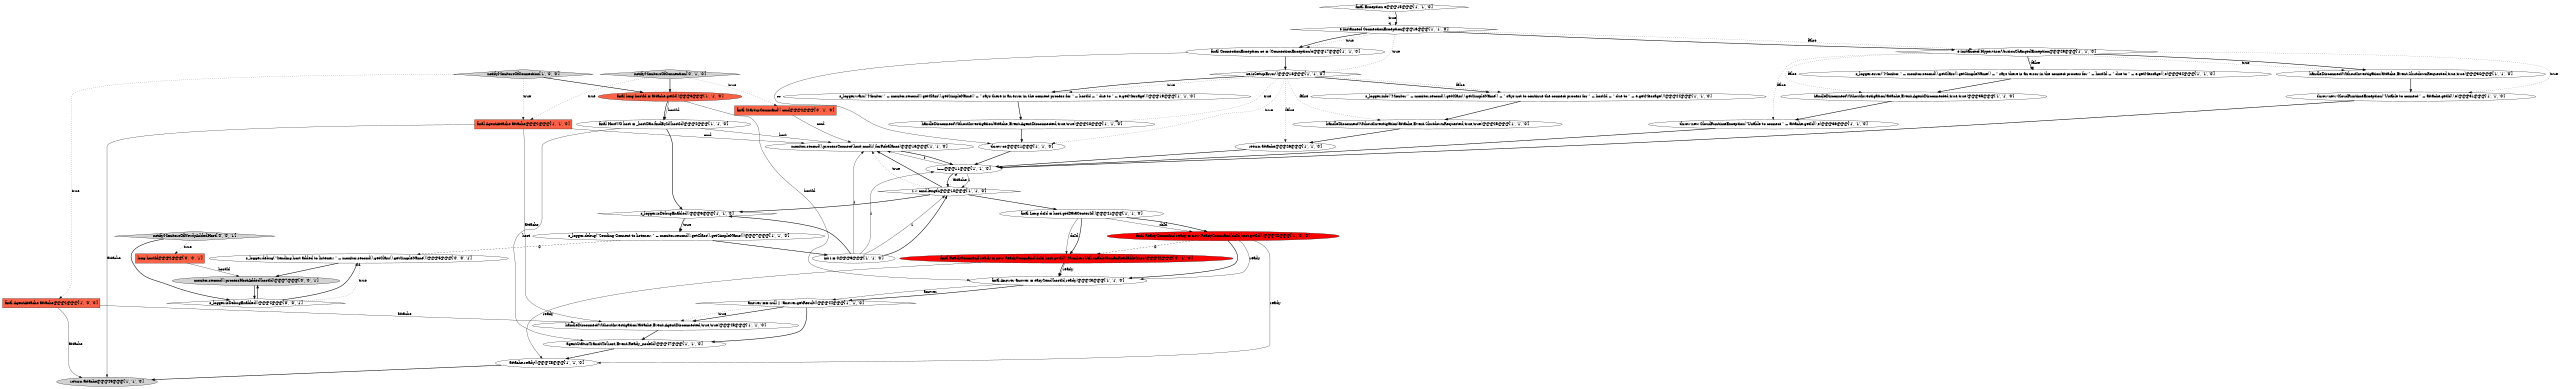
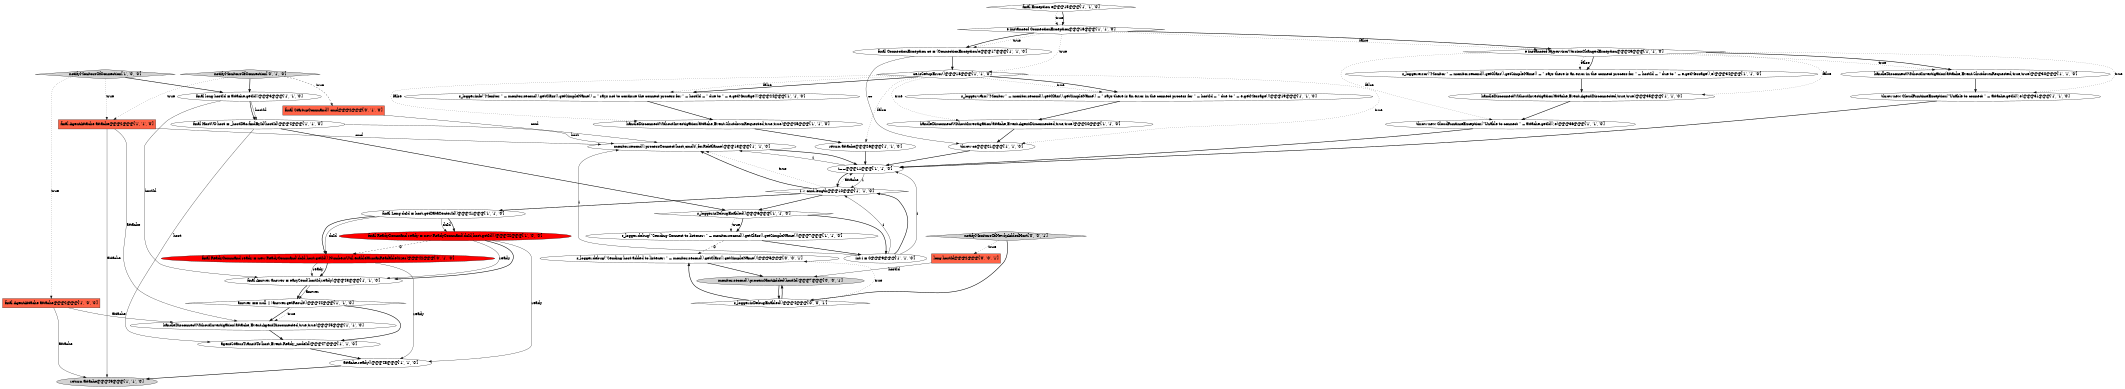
edge "notifyMonitorsOfConnection['0', '1', '0']" -> "final StartupCommand(( cmd@@@2@@@['0', '1', '0']": style dotted -> dashed
node "final long hostId = attache.getId()@@@3@@@['1', '1', '0']": fillcolor tomato -> white
edge "int i = 0@@@9@@@['1', '1', '0']" -> "s_logger.isDebugEnabled()@@@6@@@['1', '1', '0']": reversed
